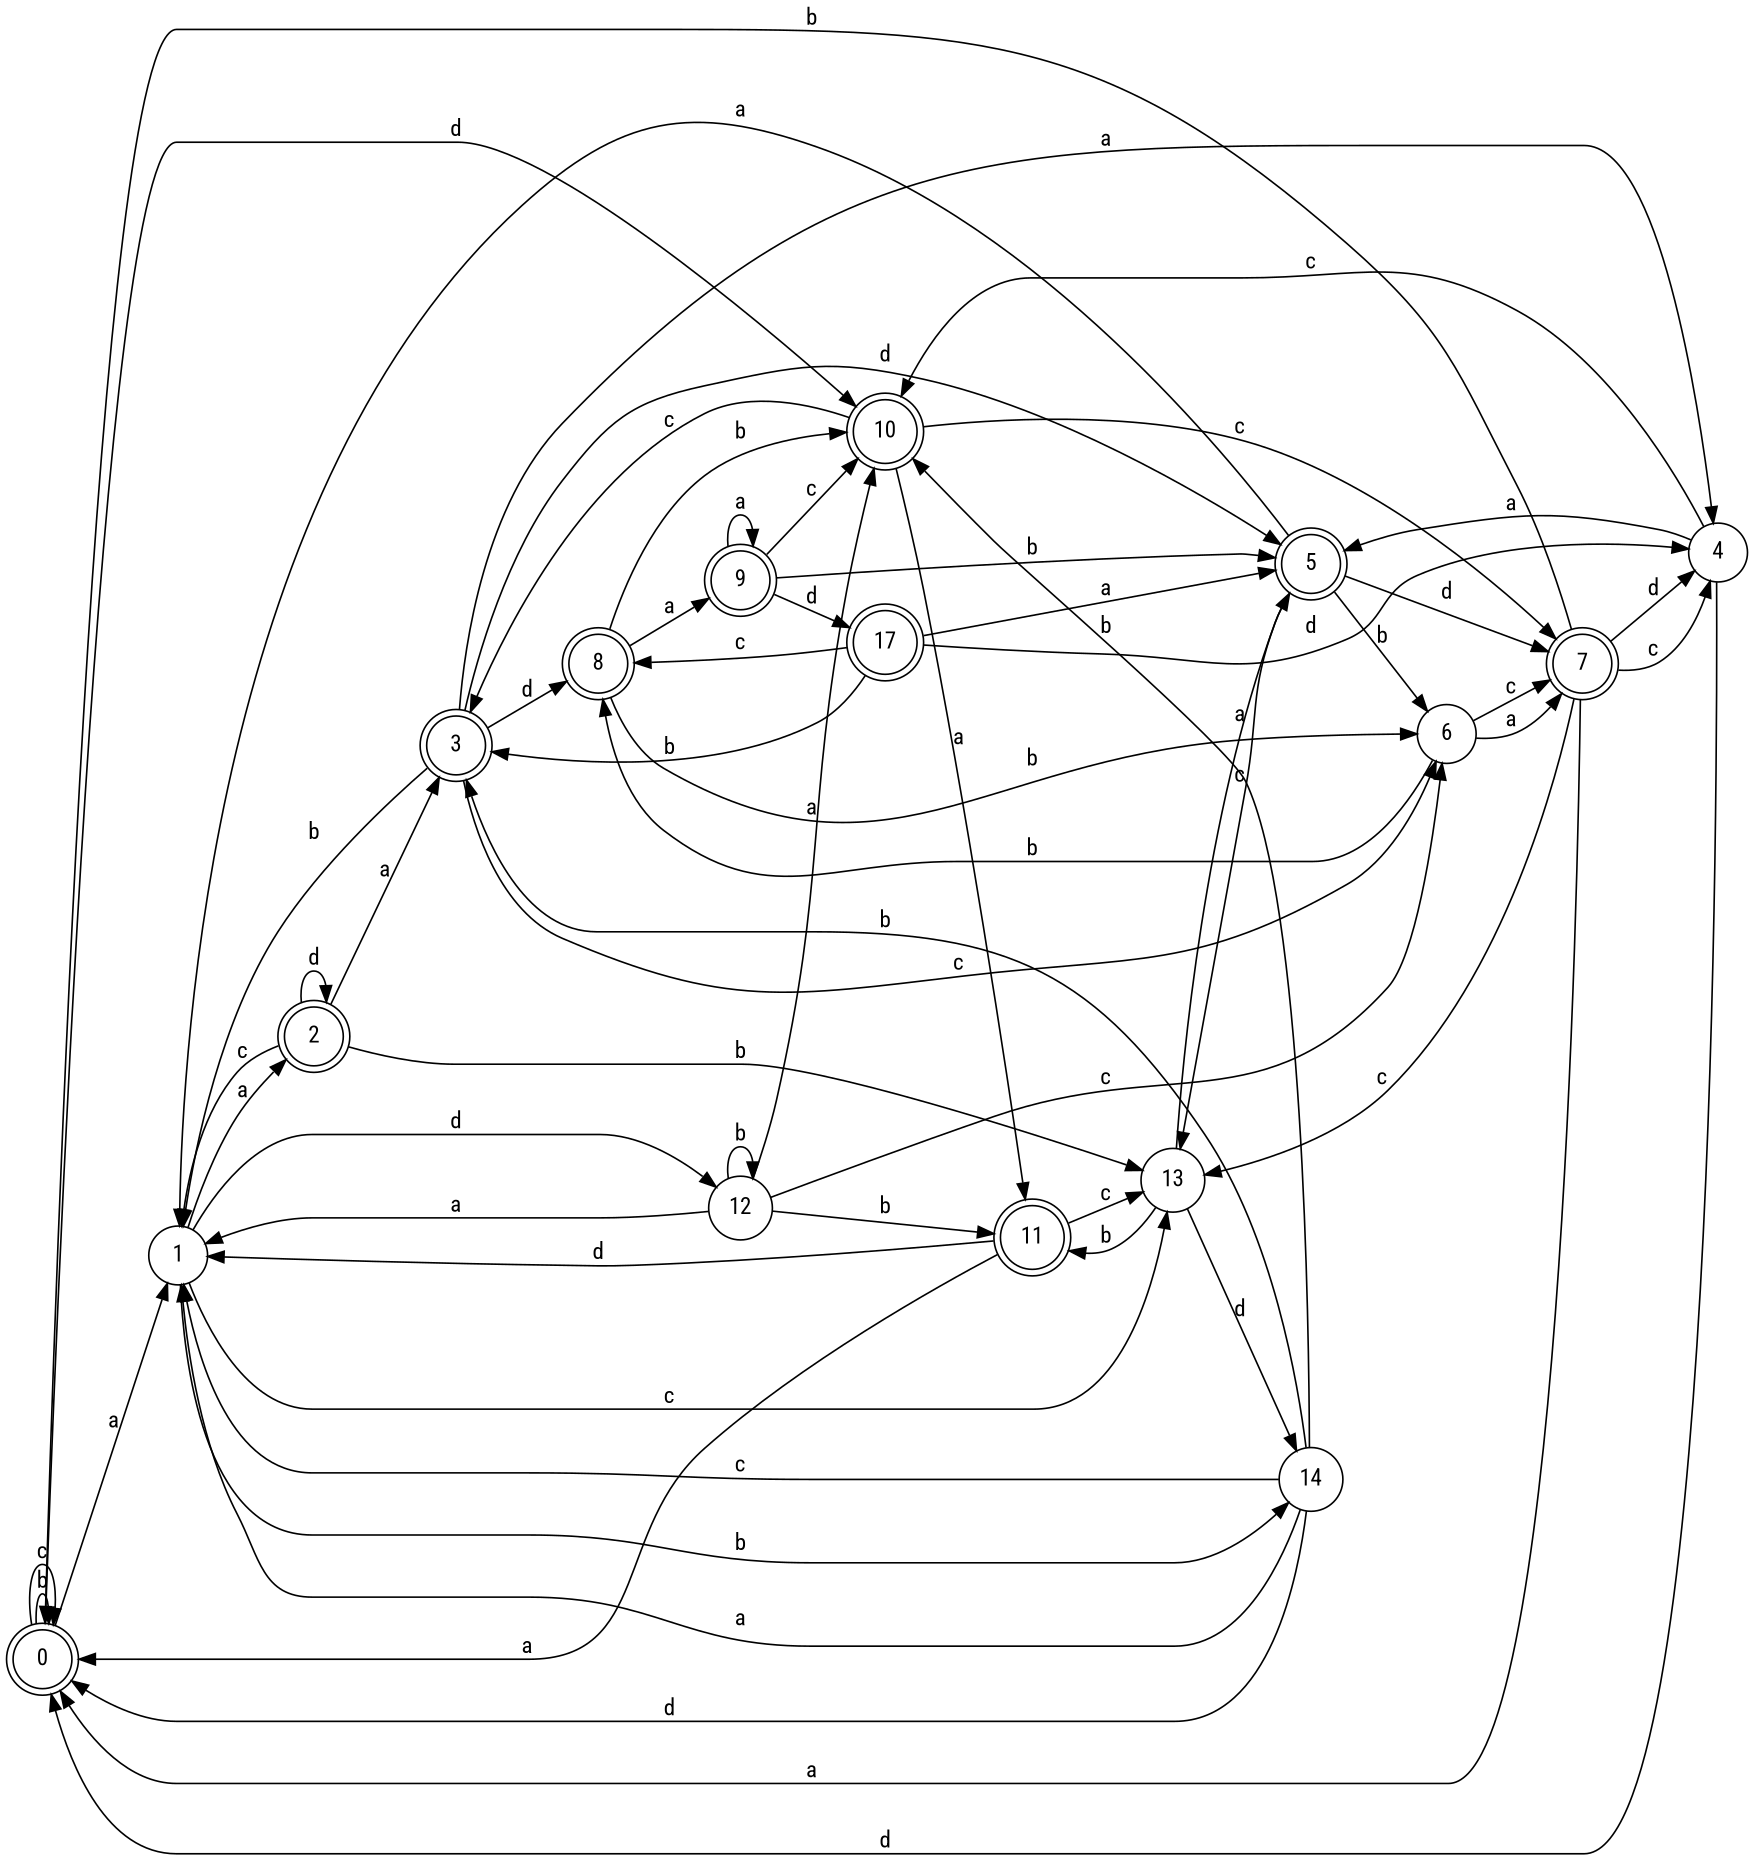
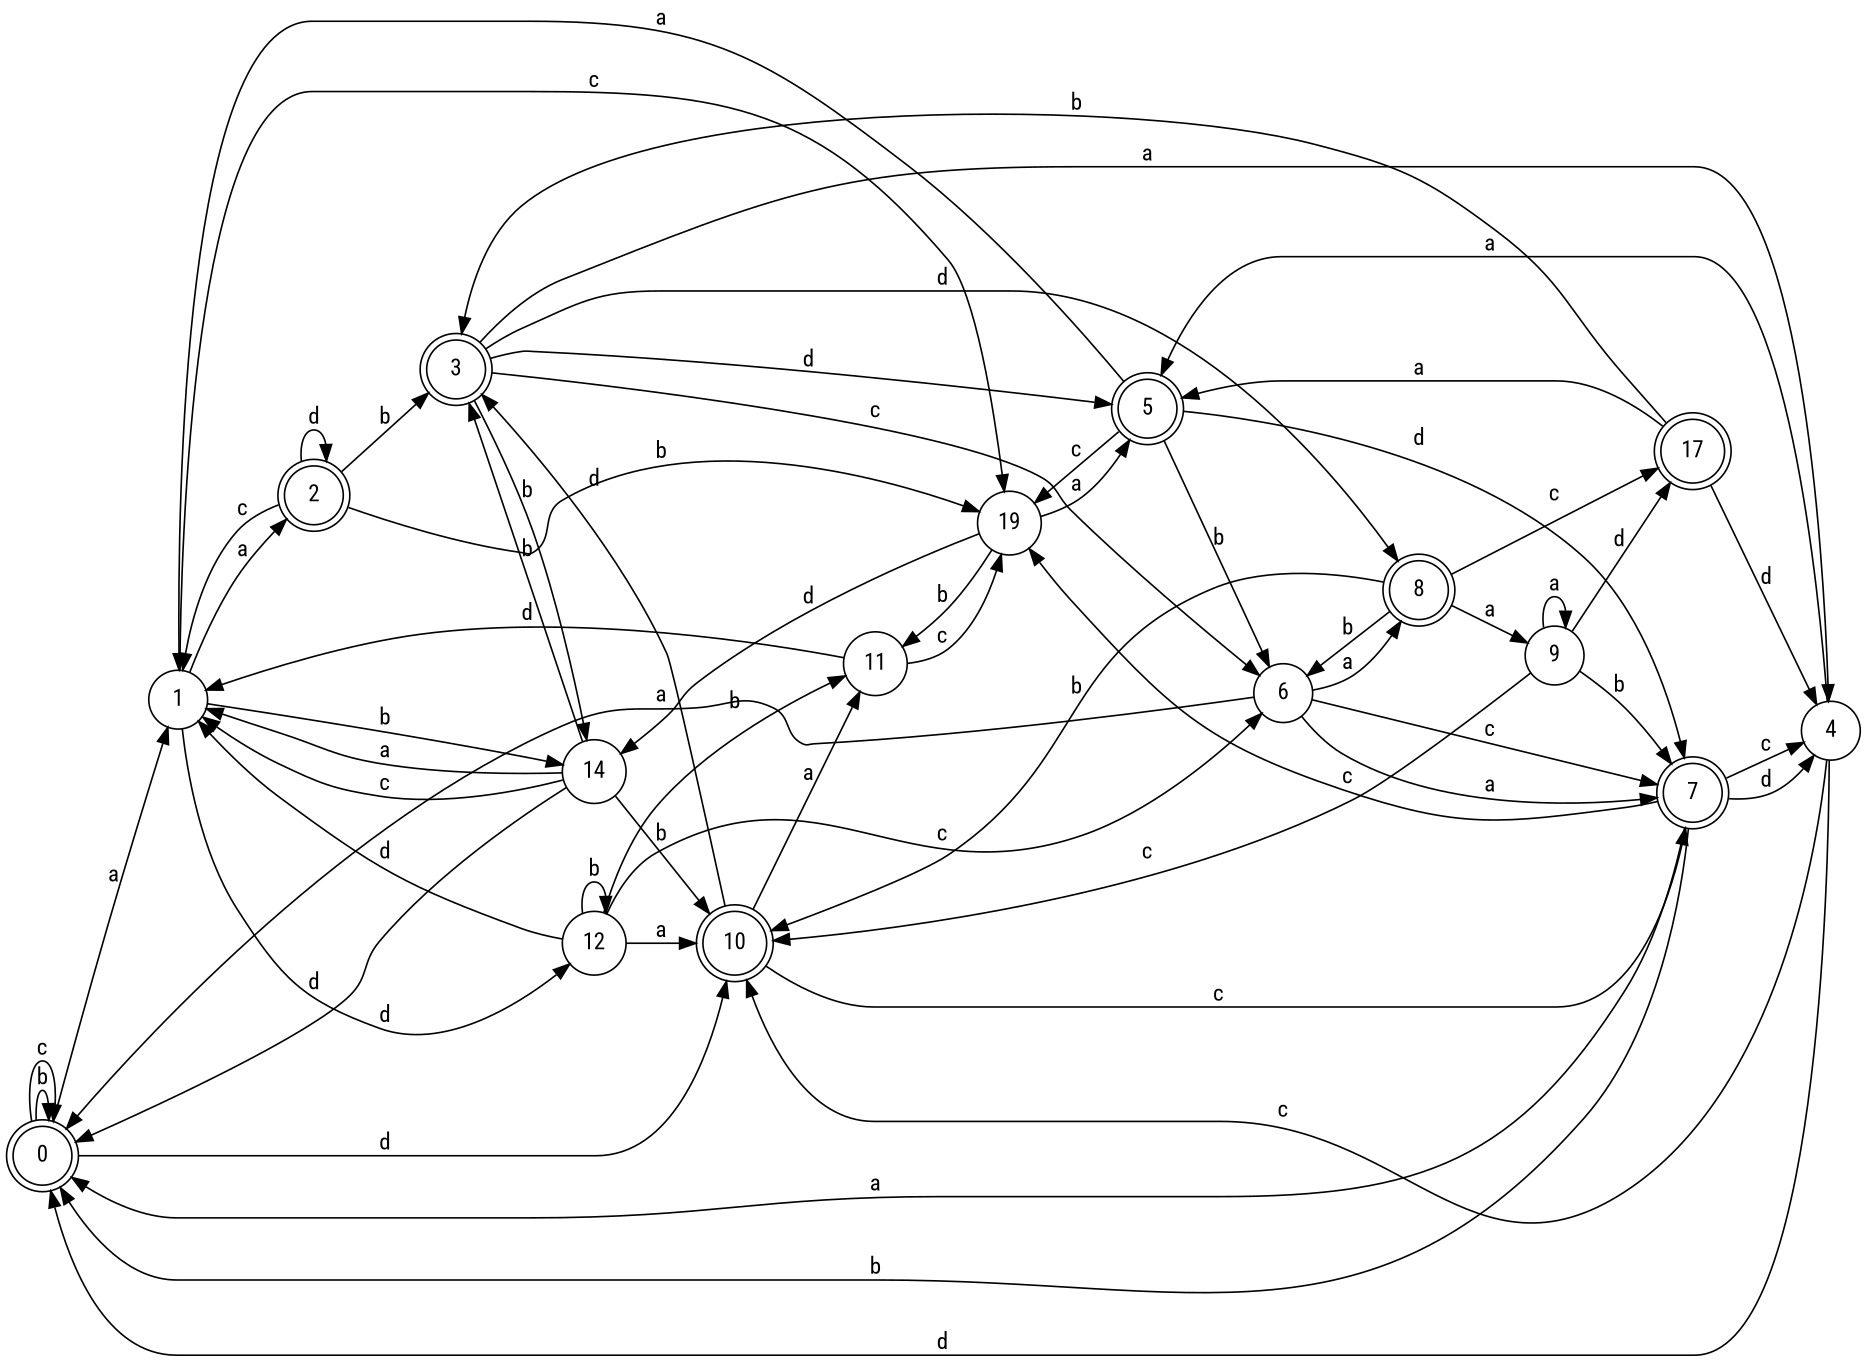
edge "10" -> "3": label "c" -> "d"
edge "9" -> "5": now "9" -> "7"
node "9": shape doublecircle -> circle
edge "17" -> "8": reversed
edge "6" -> "8": label "b" -> "a"
edge "2" -> "3": label "a" -> "b"
edge "3" -> "1": now "3" -> "14"
node "13": label "13" -> "19"
edge "12" -> "1": label "a" -> "d"
node "11": shape doublecircle -> circle
edge "11" -> "0": now "6" -> "0"
